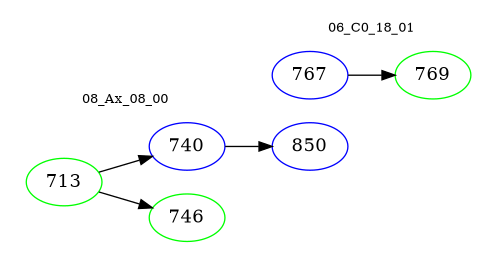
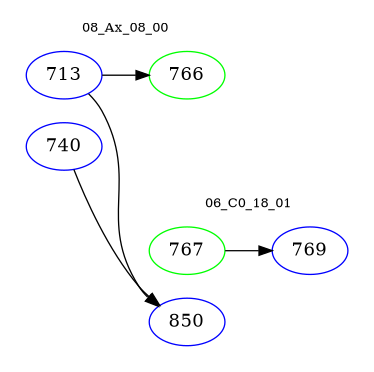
node "767": color blue -> green
node "769": color green -> blue
edge "713" -> "740": now "713" -> "850"
node "713": color green -> blue
node "746": label "746" -> "766"
